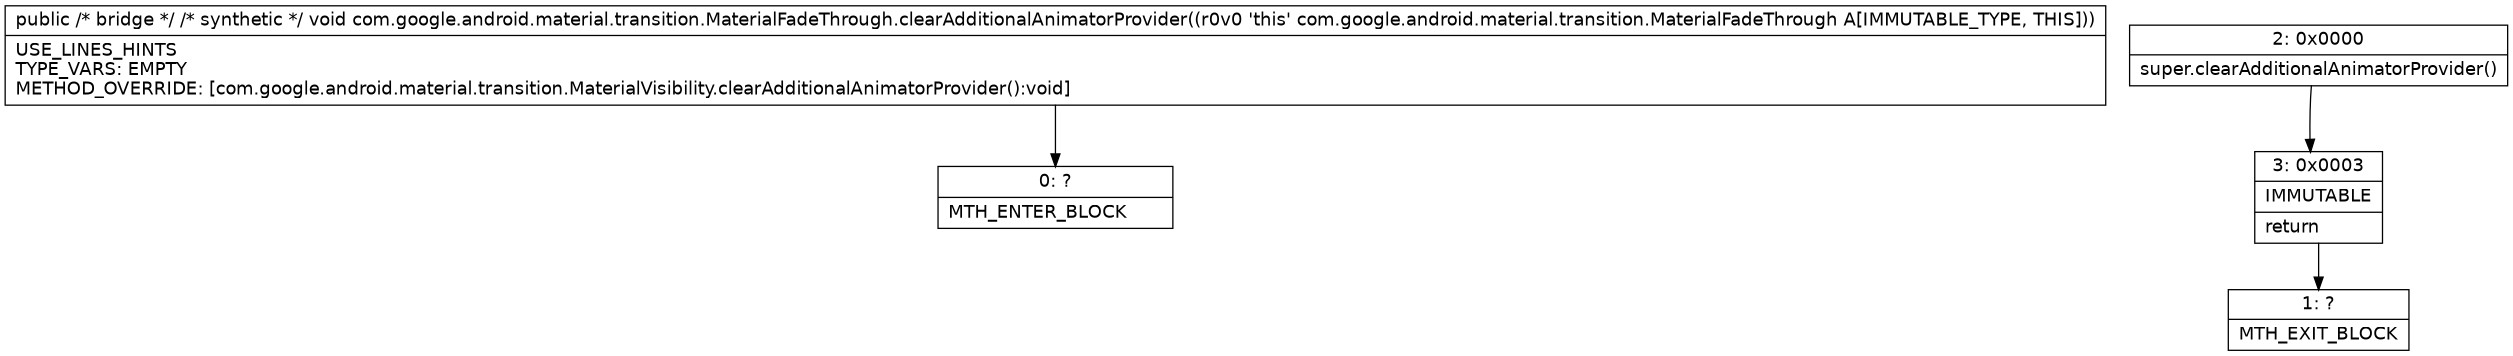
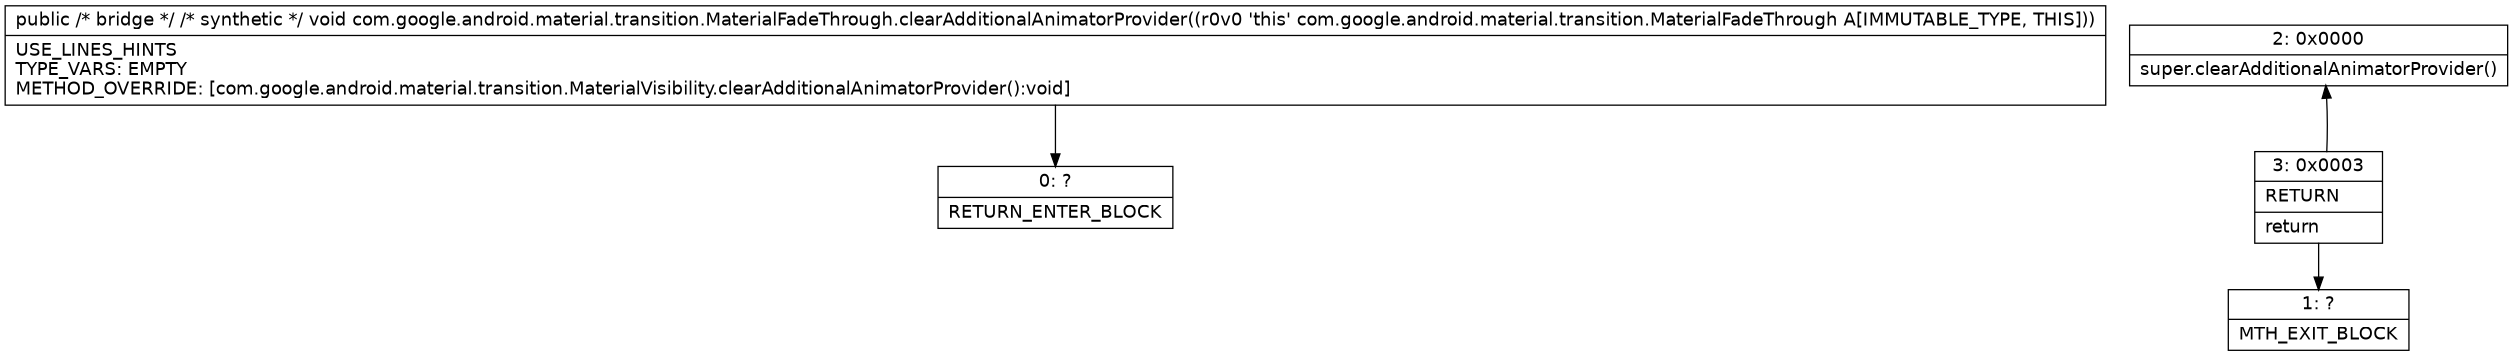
edge "2: 0x0000" -> "3: 0x0003": reversed
node "3: 0x0003": text "IMMUTABLE" -> "RETURN"
node "0: ?": text "MTH_ENTER_BLOCK" -> "RETURN_ENTER_BLOCK"
